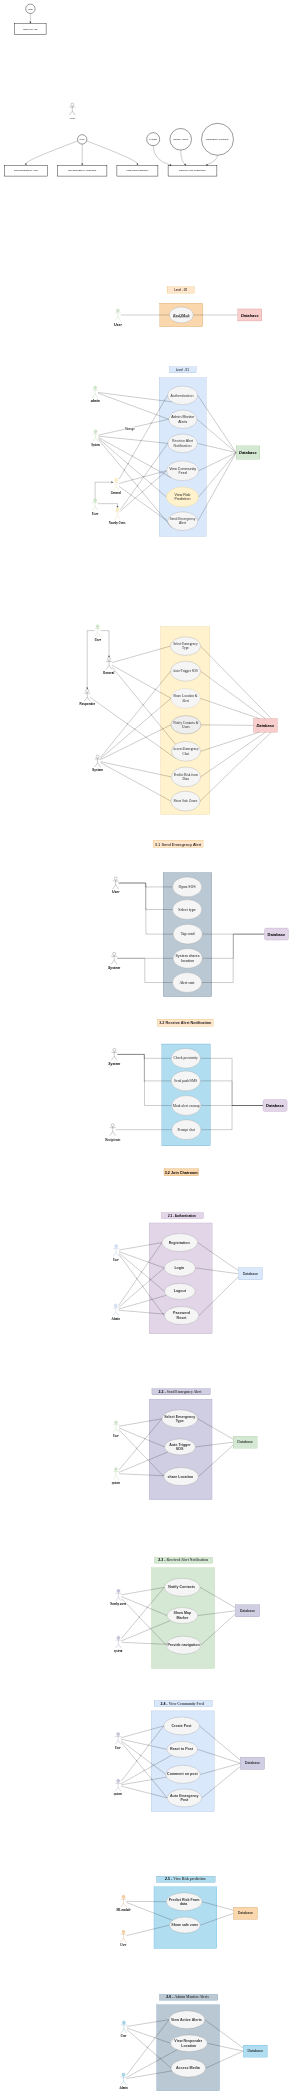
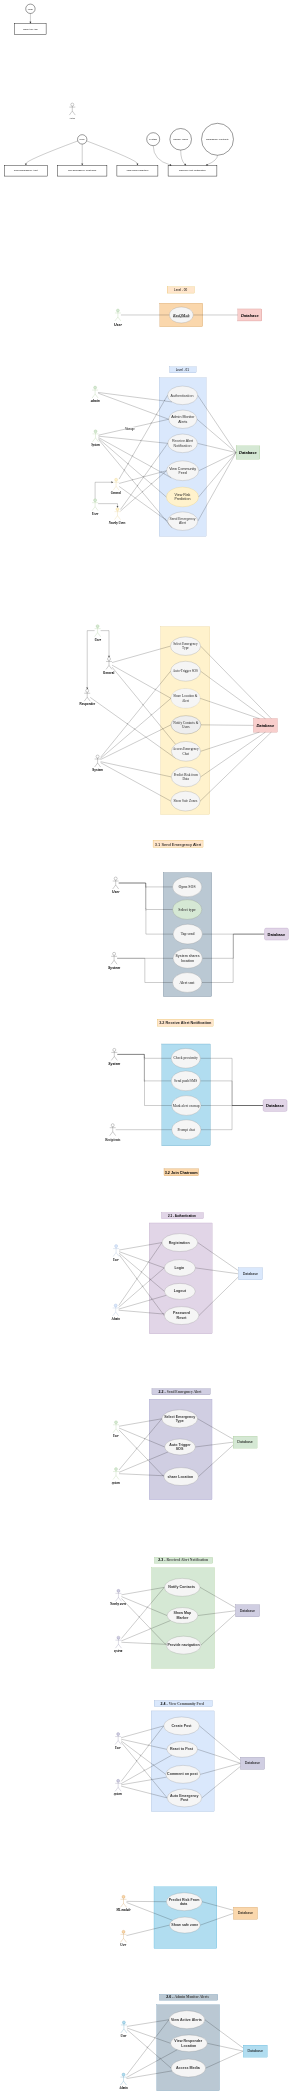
node "Select type": fillcolor #f5f5f5 -> #d5e8d4
node "2.5 - View Risk prediction": removed
